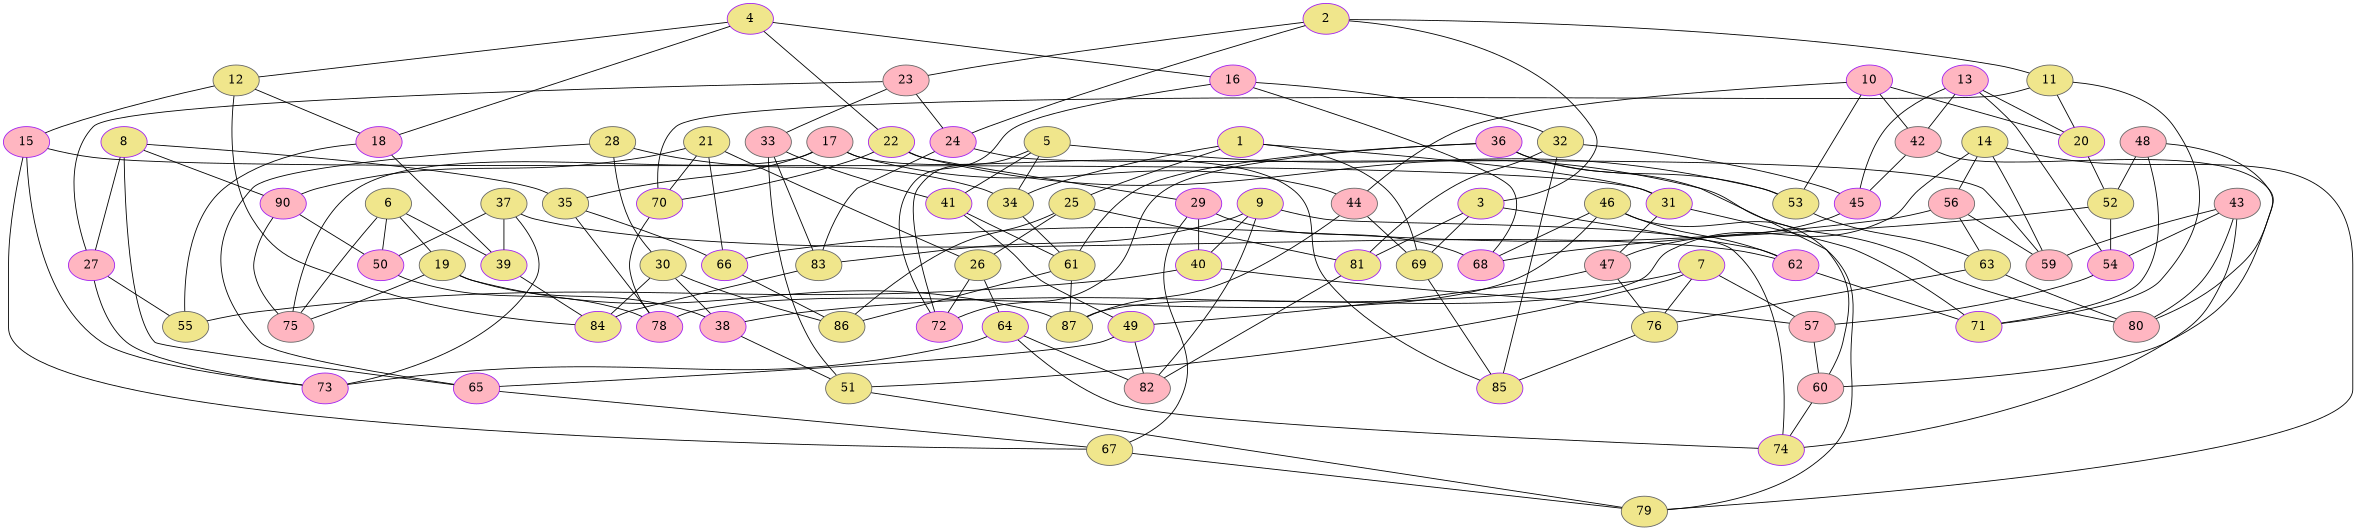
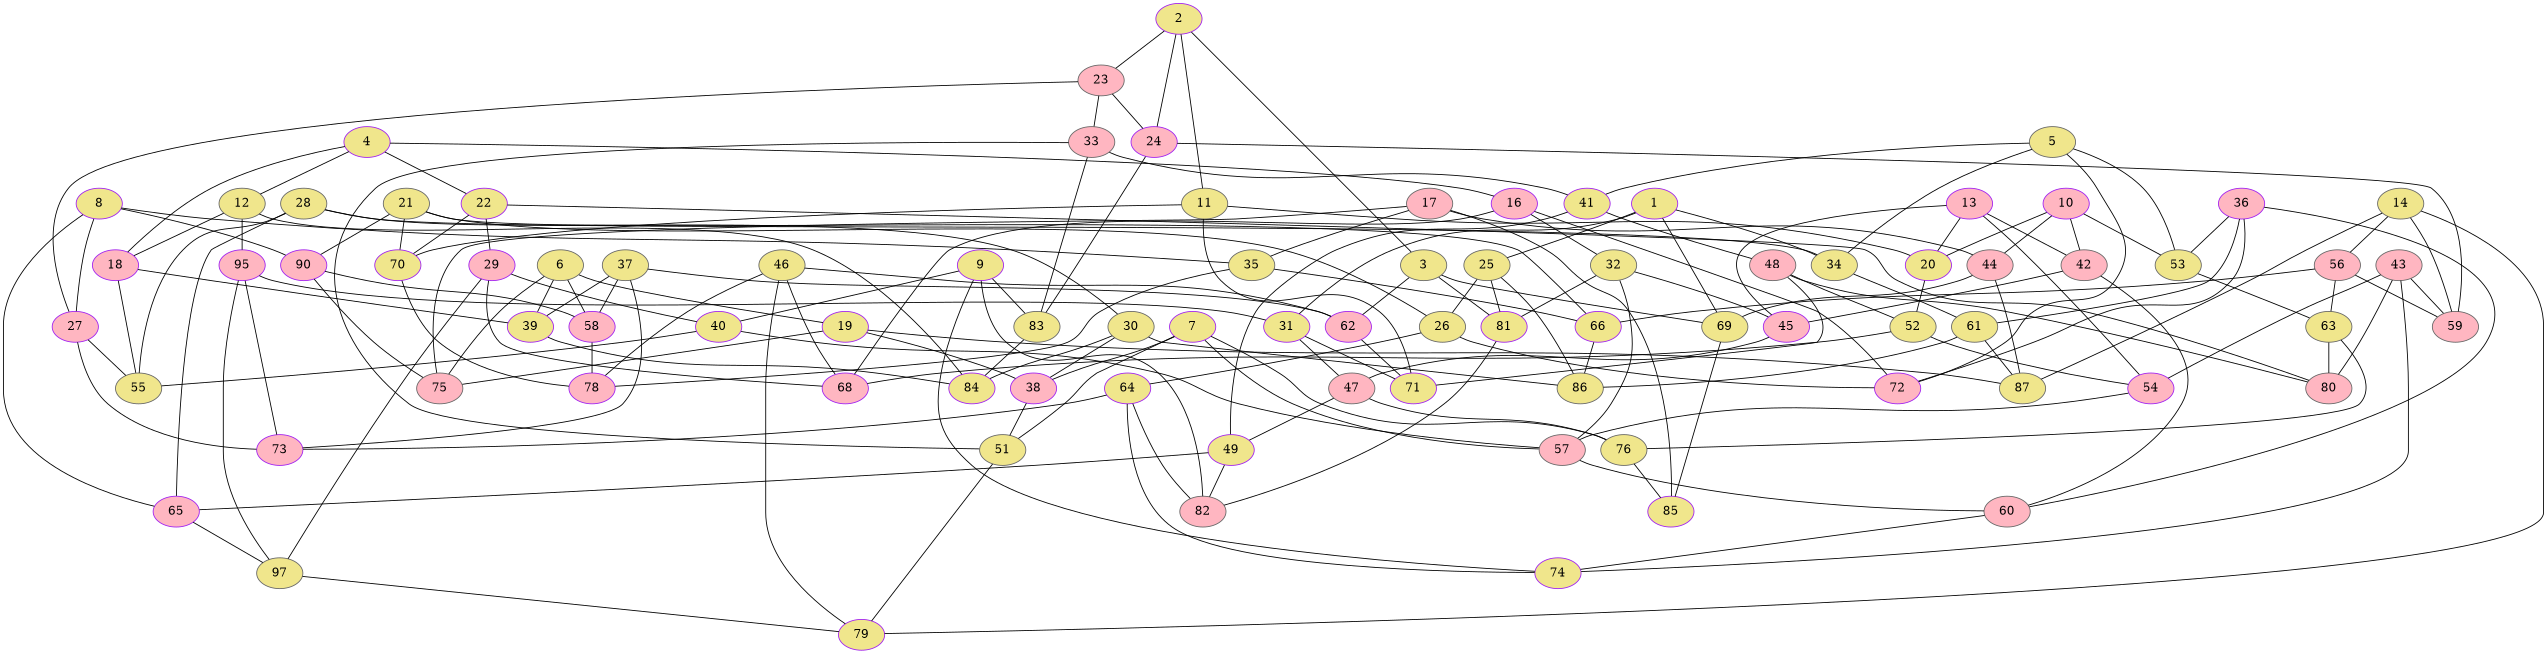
node "15": label "15" -> "95"
node "3": color purple -> gray40
edge "41" -- "61": now "41" -- "48"
edge "28" -- "55": added
node "50": label "50" -> "58"
node "19": color gray40 -> purple
edge "32" -- "85": now "32" -- "57"
node "67": label "67" -> "97"
node "79": color gray40 -> purple
